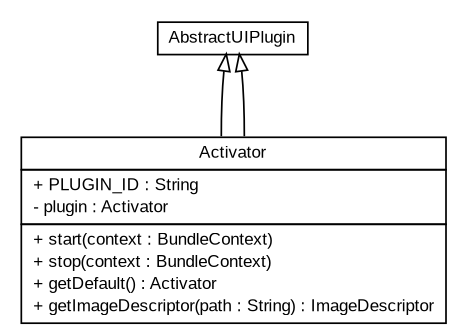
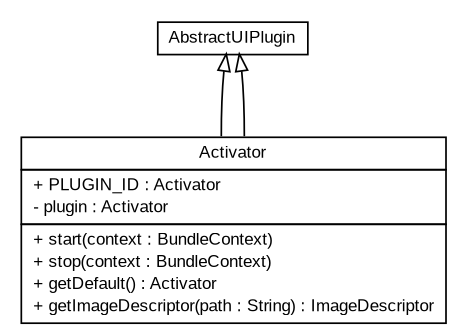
node "Activator": text "+ PLUGIN_ID : String" -> "+ PLUGIN_ID : Activator"
